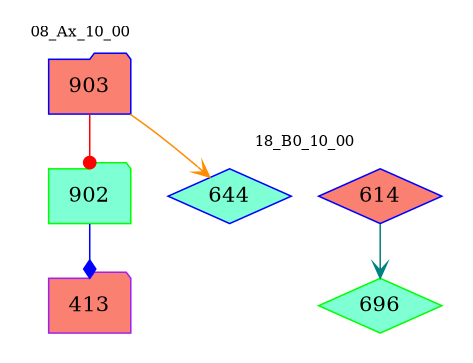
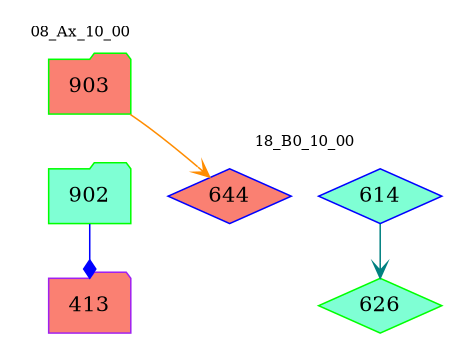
node "903": color blue -> green
edge "903" -> "902": removed
node "644": fillcolor aquamarine -> salmon
node "614": fillcolor salmon -> aquamarine
node "696": label "696" -> "626"
